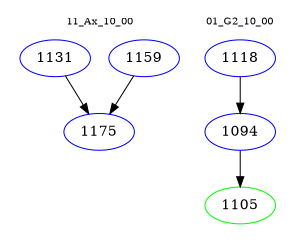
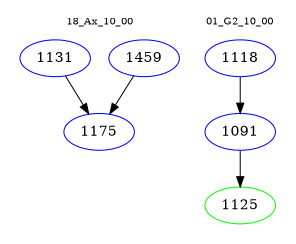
cluster "11_Ax_10_00": label "11_Ax_10_00" -> "18_Ax_10_00"
node "1159": label "1159" -> "1459"
node "1094": label "1094" -> "1091"
node "1105": label "1105" -> "1125"
